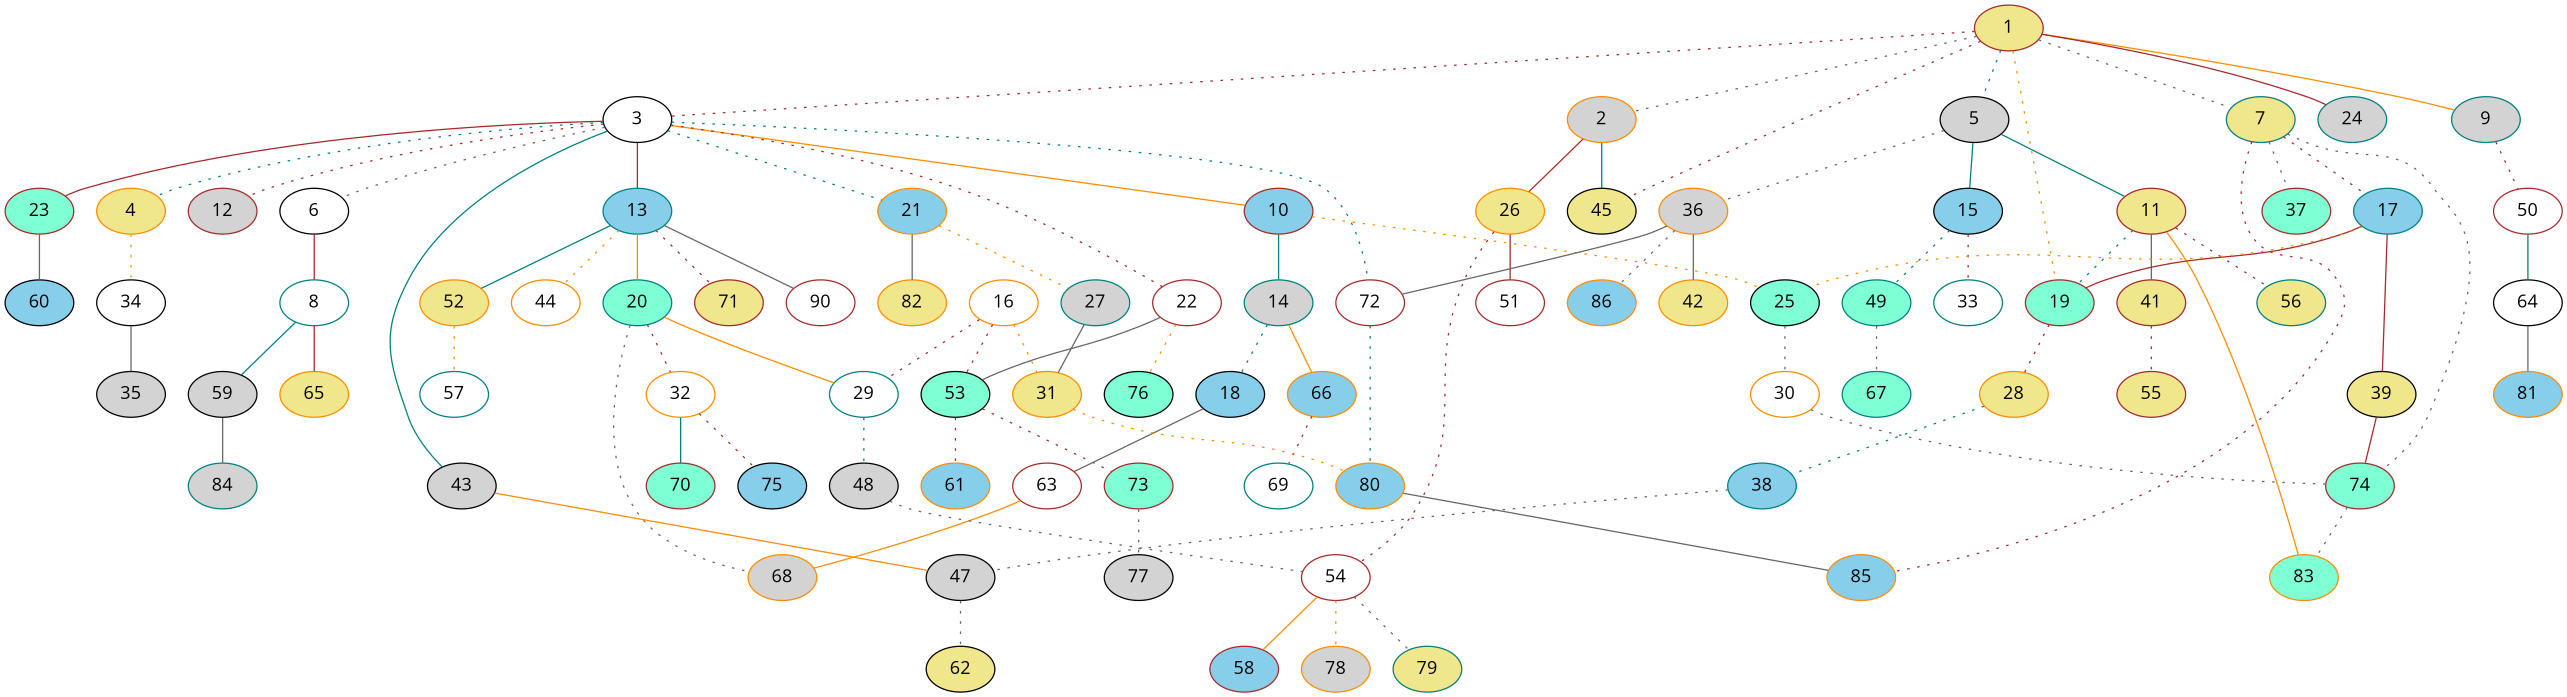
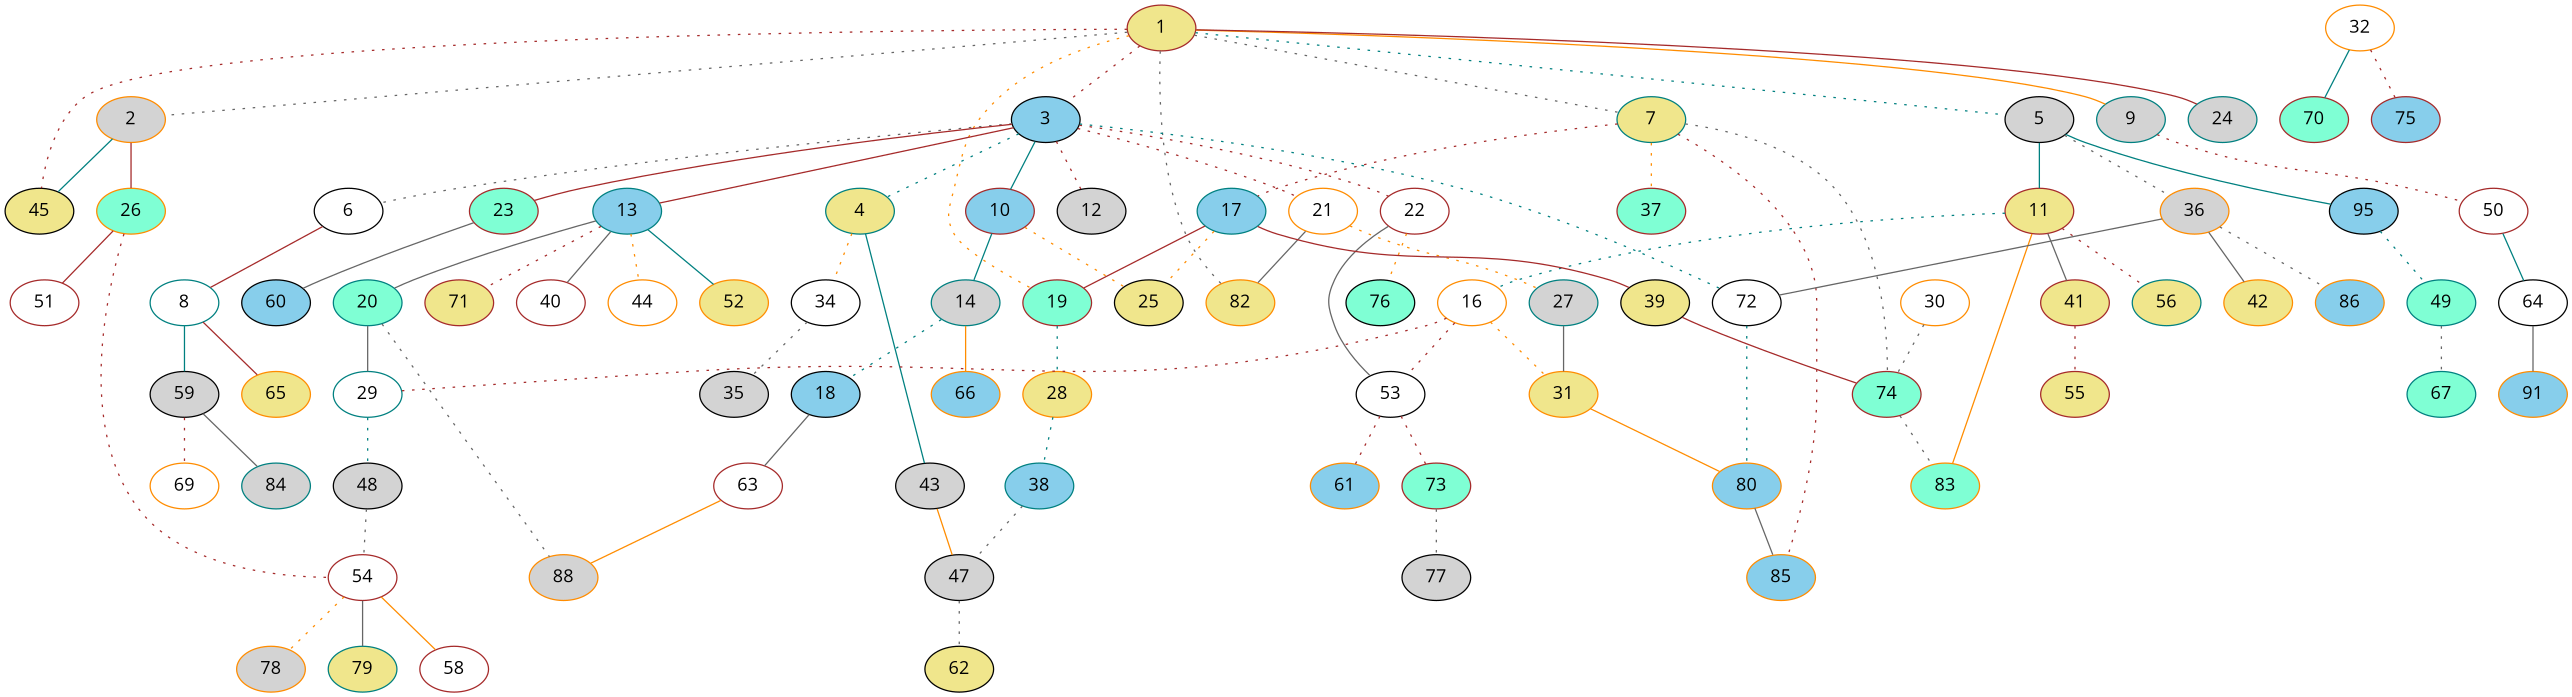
node "3": fillcolor white -> skyblue
edge "3" -- "21": color teal -> brown
edge "3" -- "10": color darkorange -> teal
edge "7" -- "37": color gray40 -> darkorange
edge "1" -- "82": added
node "4": color darkorange -> teal
node "12": color brown -> black
node "21": fillcolor skyblue -> white
node "26": fillcolor khaki -> aquamarine
node "15": label "15" -> "95"
edge "11" -- "19": now "11" -- "16"
edge "13" -- "20": color darkorange -> gray40
edge "3" -- "43": now "4" -- "43"
node "90": label "90" -> "40"
node "72": color brown -> black
node "25": fillcolor aquamarine -> khaki
node "33": removed
edge "20" -- "32": removed
edge "34" -- "35": style solid -> dotted
edge "25" -- "30": removed
edge "19" -- "28": color brown -> teal
edge "20" -- "29": color darkorange -> gray40
node "57": removed
node "53": fillcolor aquamarine -> white
node "81": label "81" -> "91"
edge "31" -- "80": style dotted -> solid
edge "66" -- "69": now "59" -- "69"
node "75": color black -> brown
node "69": color teal -> darkorange
node "68": label "68" -> "88"
edge "54" -- "79": style dotted -> solid
node "58": fillcolor skyblue -> white
